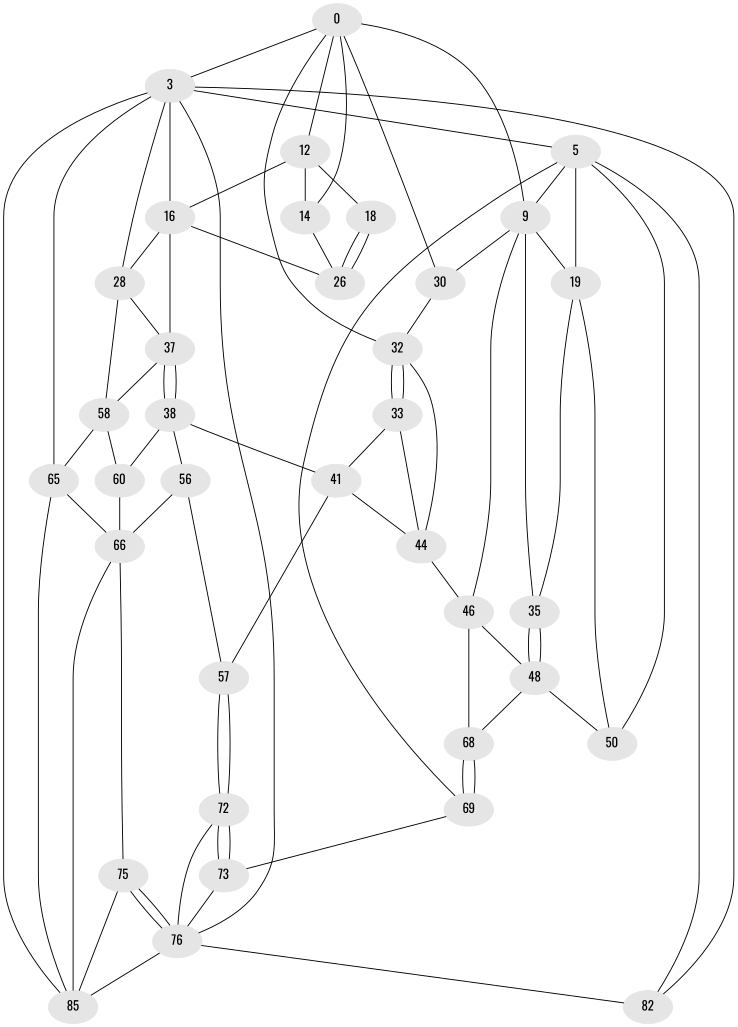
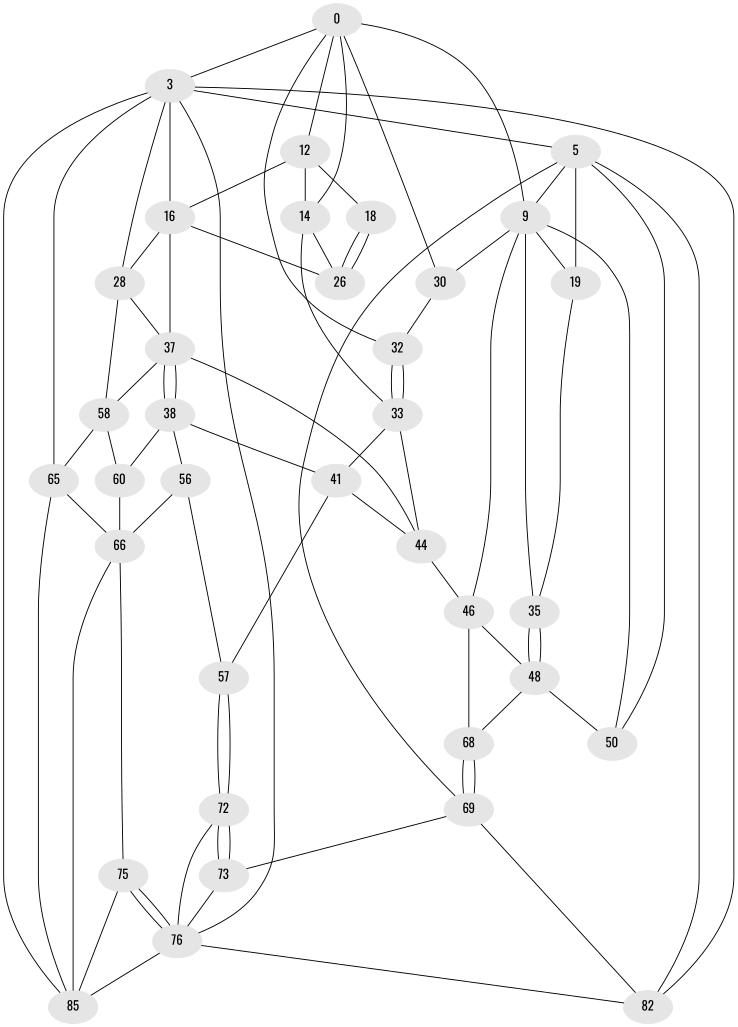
edge "14" -- "33": added
edge "32" -- "44": now "37" -- "44"
edge "19" -- "50": now "9" -- "50"
edge "69" -- "82": added
